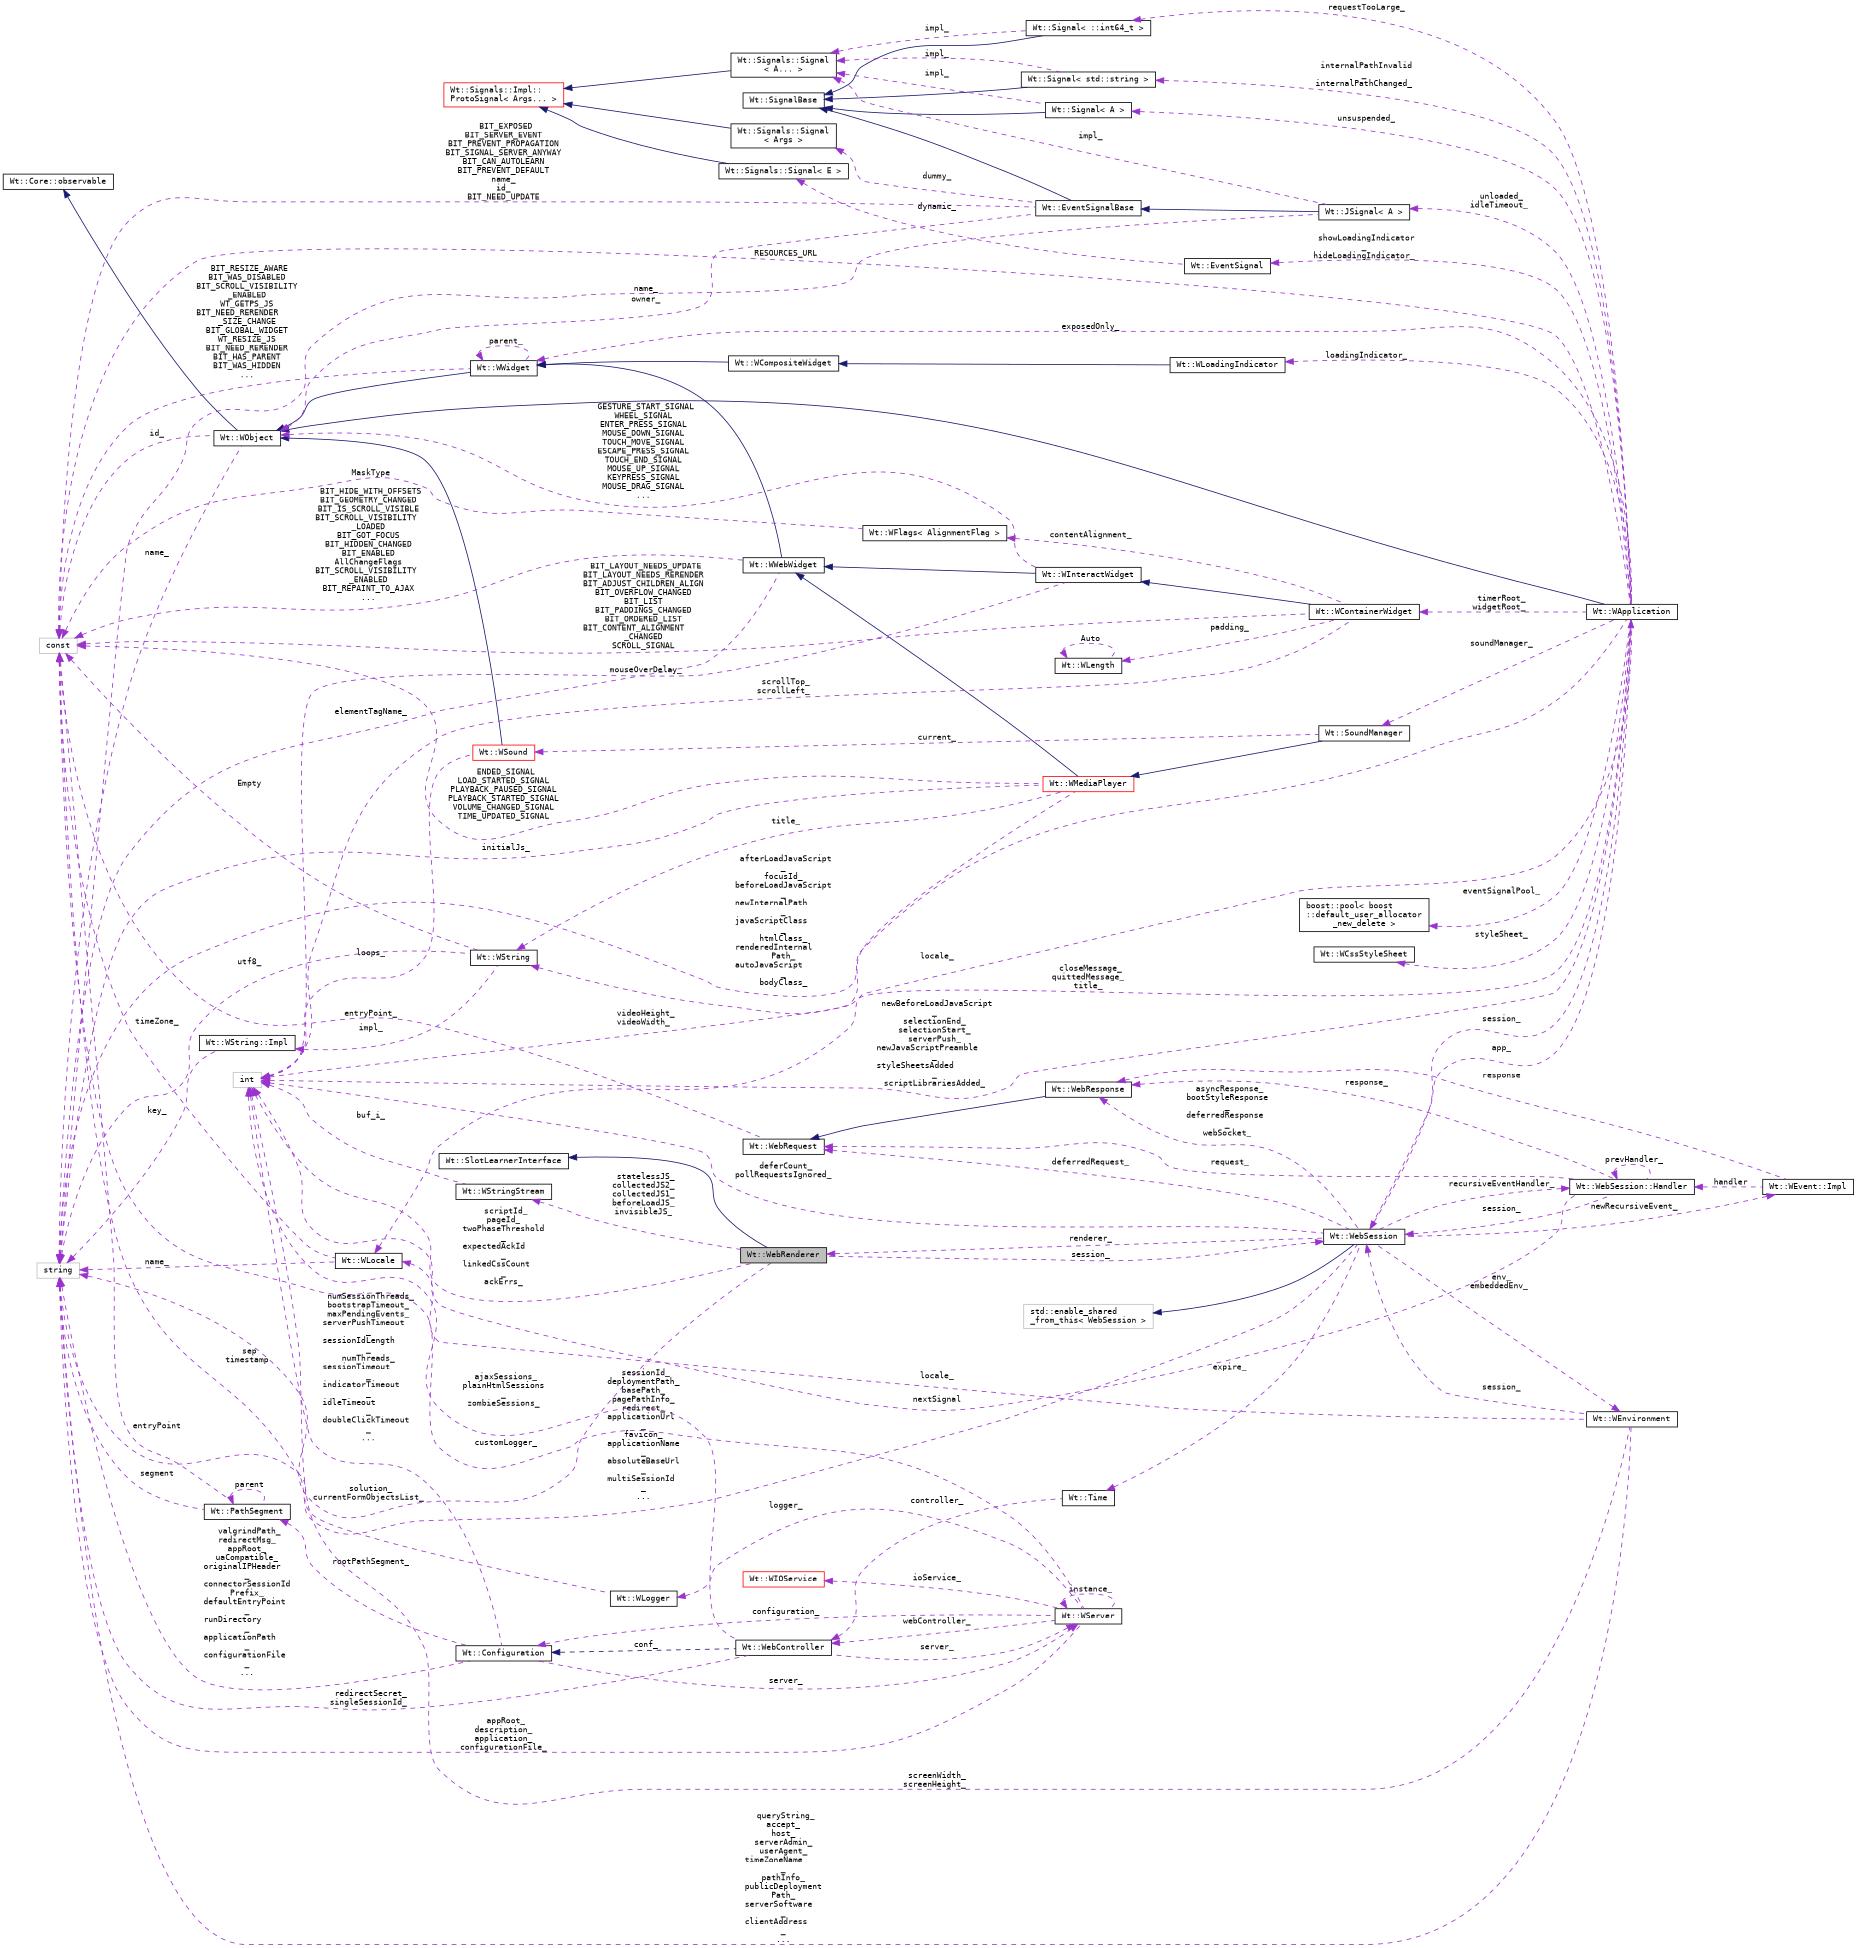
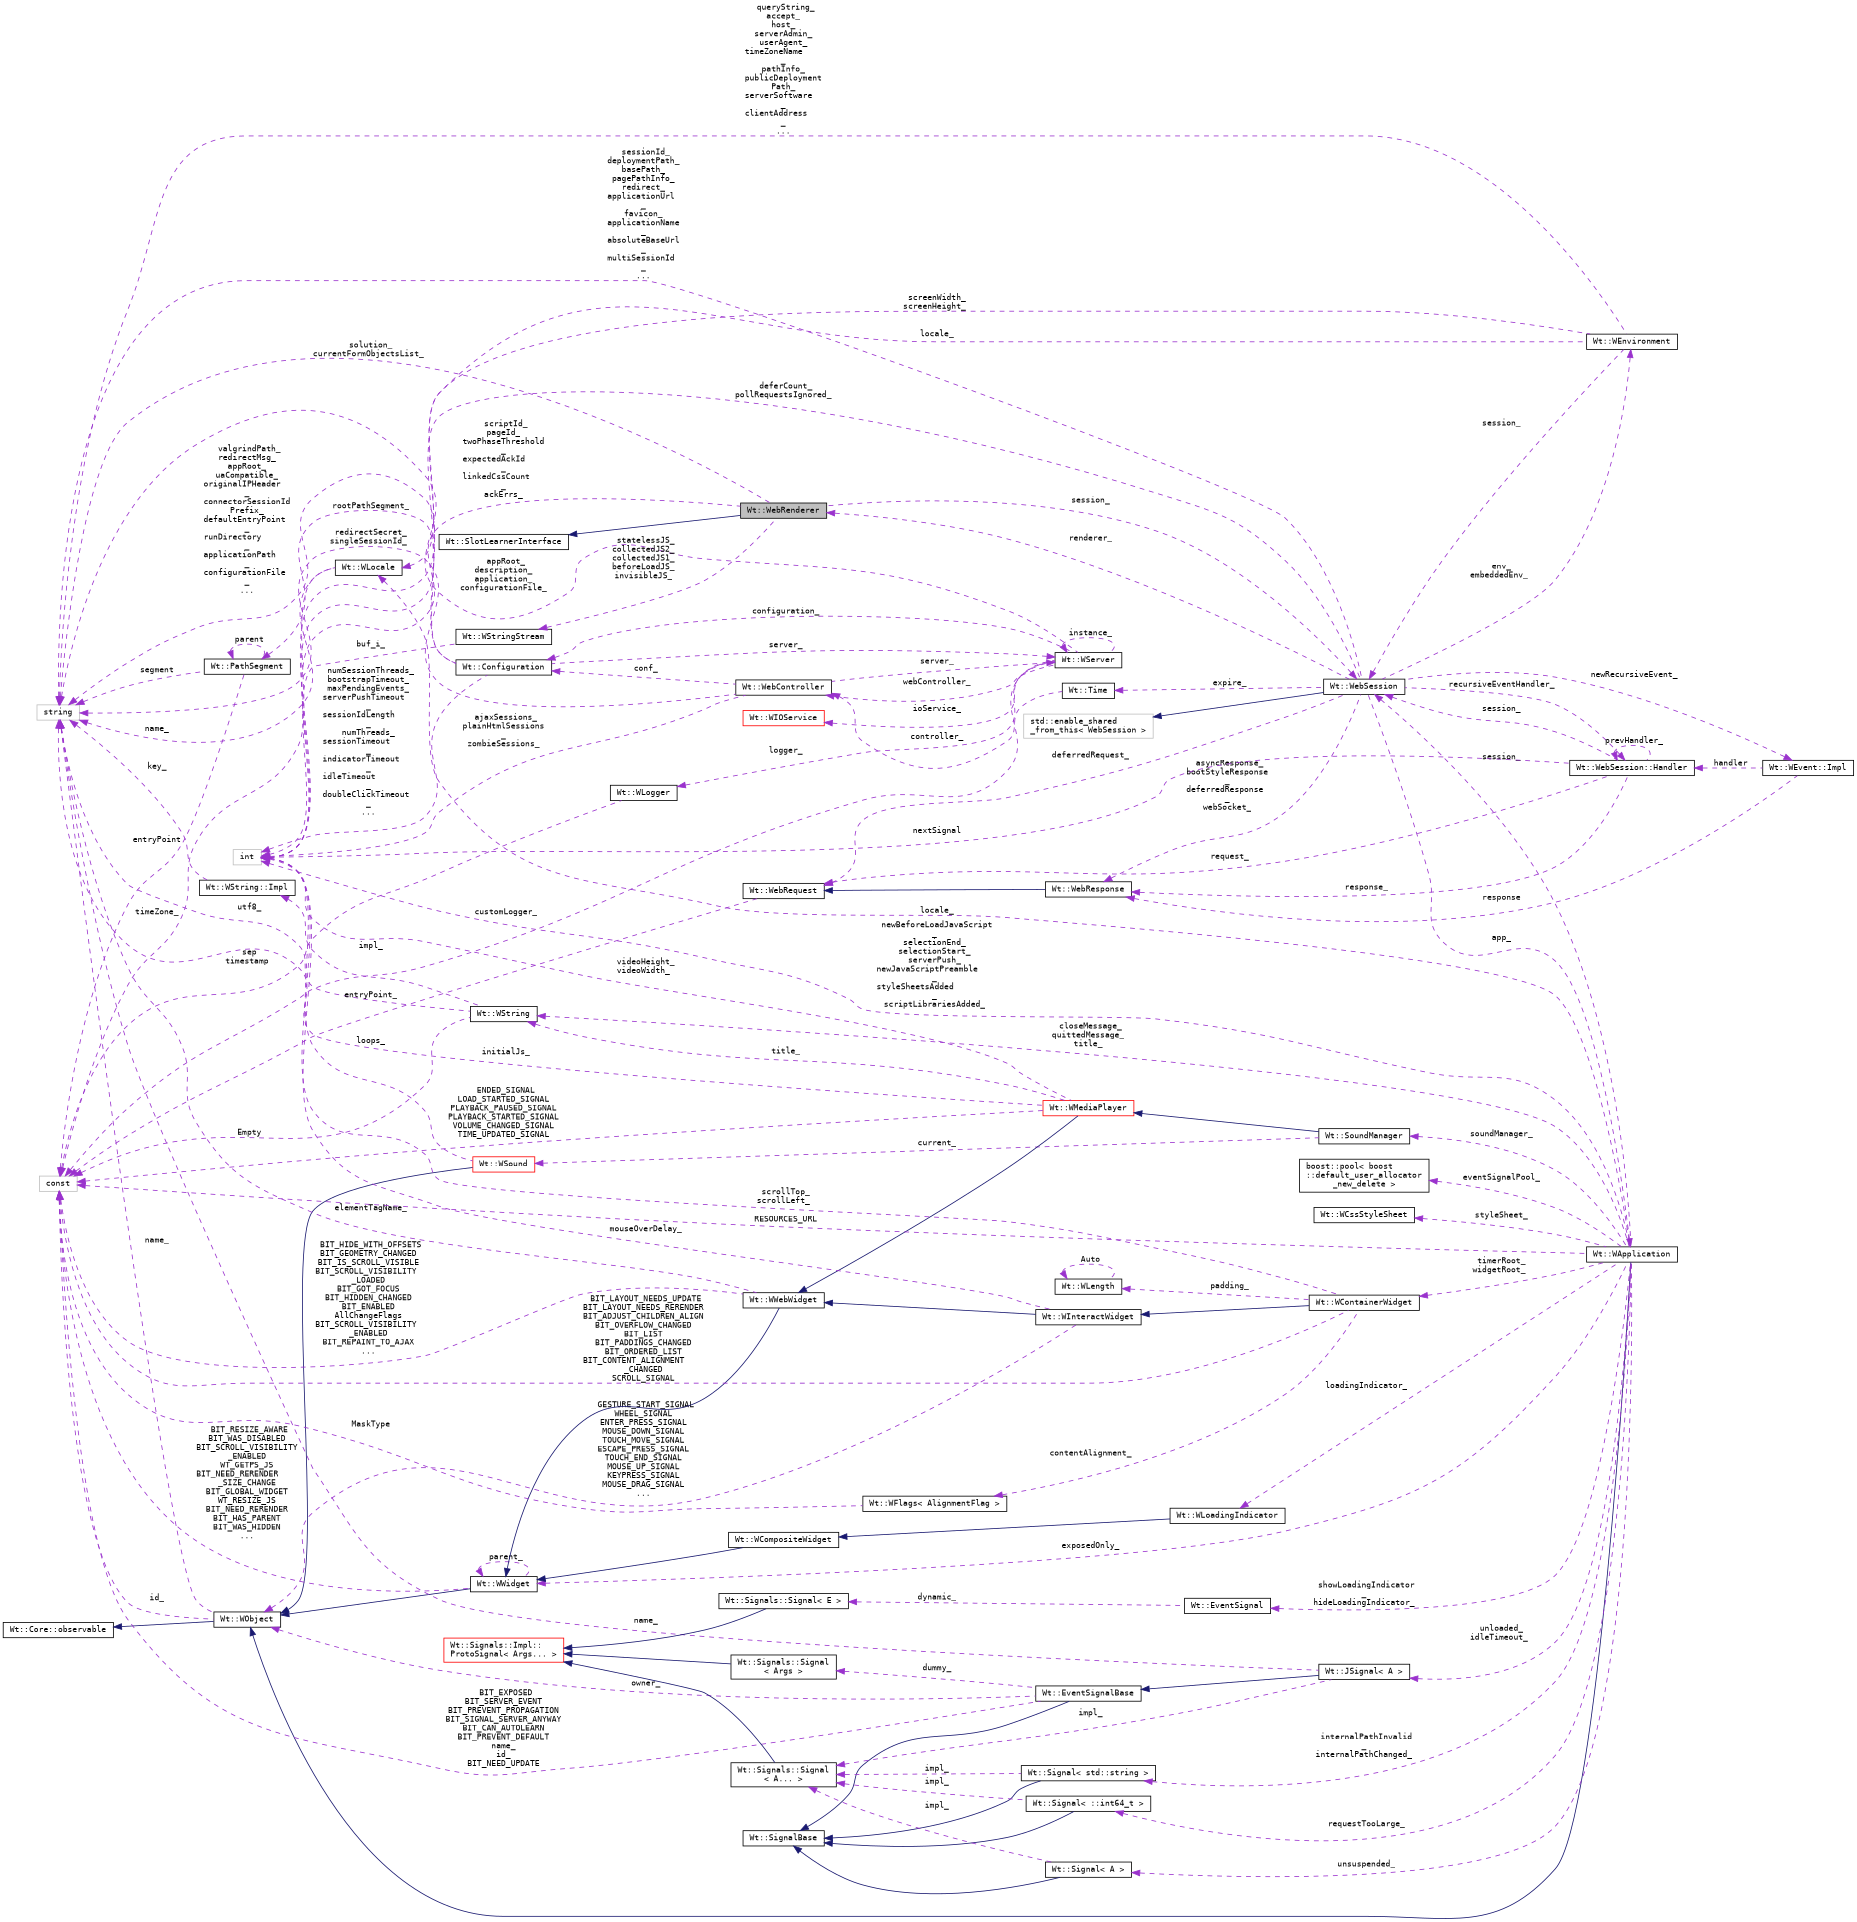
edge "Wt::WApplication" -> "string": removed, label "afterLoadJavaScript _ focusId_ beforeLoadJavaScript _ newInternalPath _ javaScriptClass _ htmlClass_ renderedInternal Path_ autoJavaScript _ bodyClass_"
edge "Wt::WebController" -> "Wt::Configuration": color midnightblue -> darkorchid3
